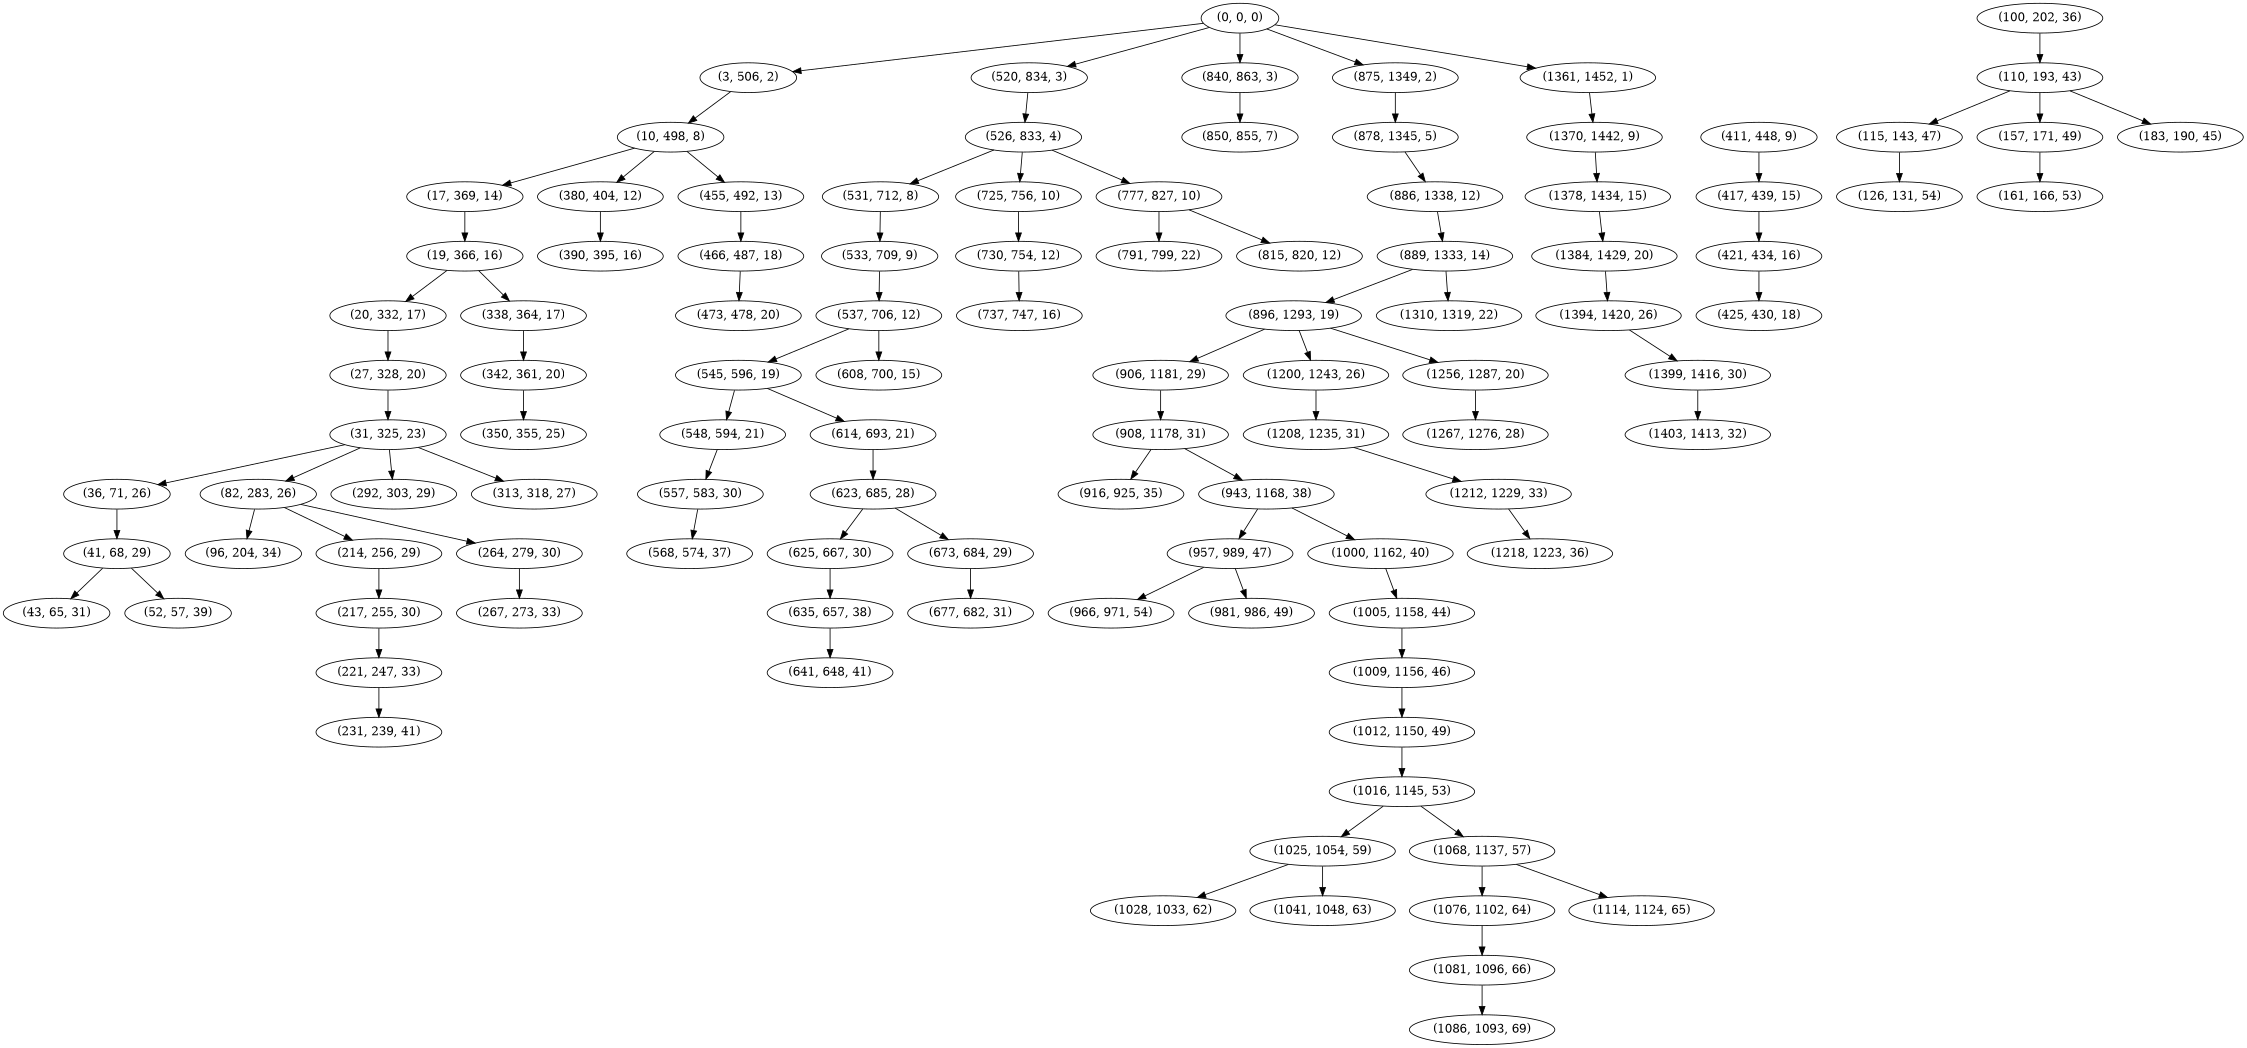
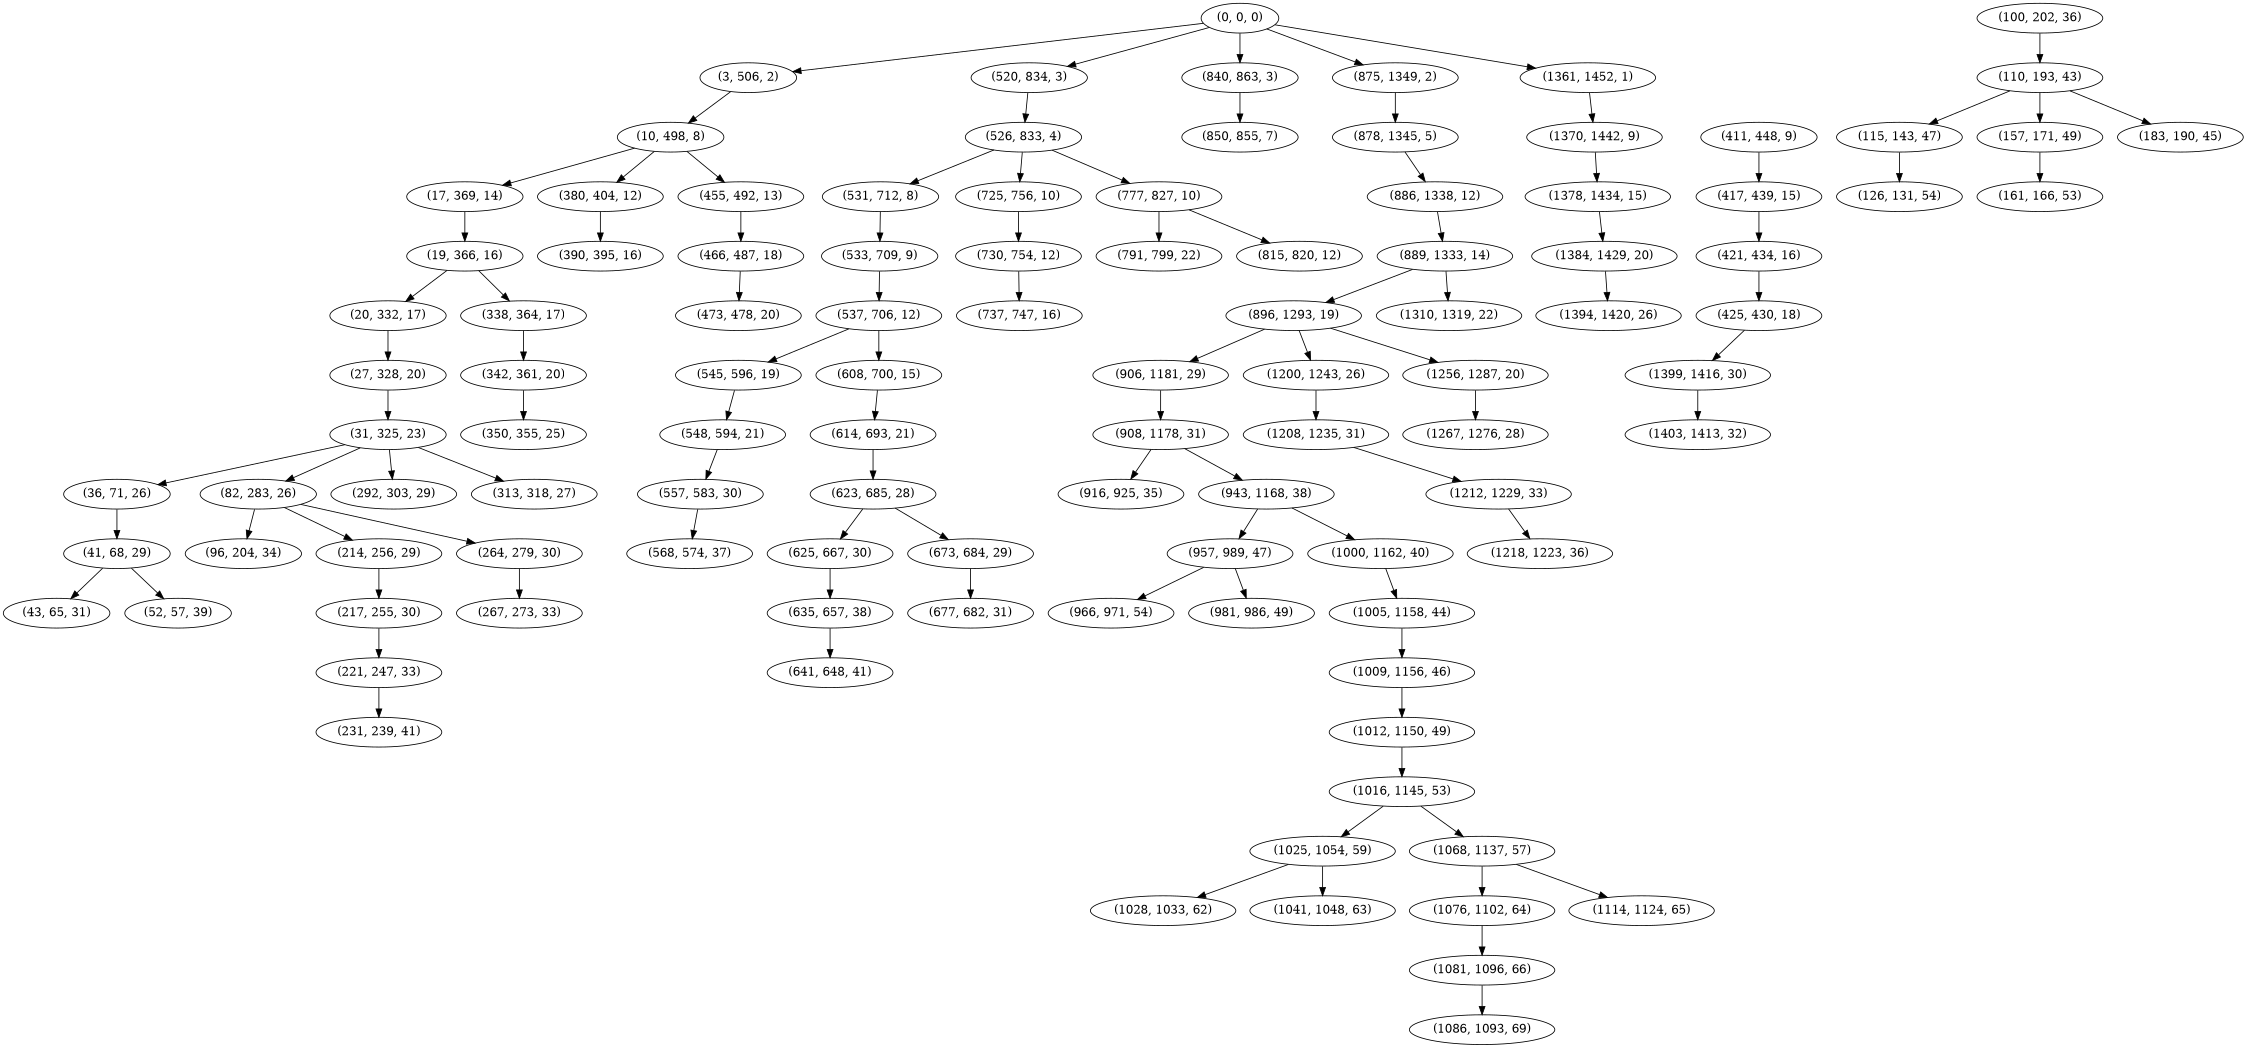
edge "(1394, 1420, 26)" -> "(1399, 1416, 30)": now "(425, 430, 18)" -> "(1399, 1416, 30)"
edge "(545, 596, 19)" -> "(614, 693, 21)": now "(608, 700, 15)" -> "(614, 693, 21)"
